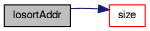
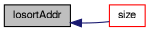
edge "losortAddr" -> "size": reversed
